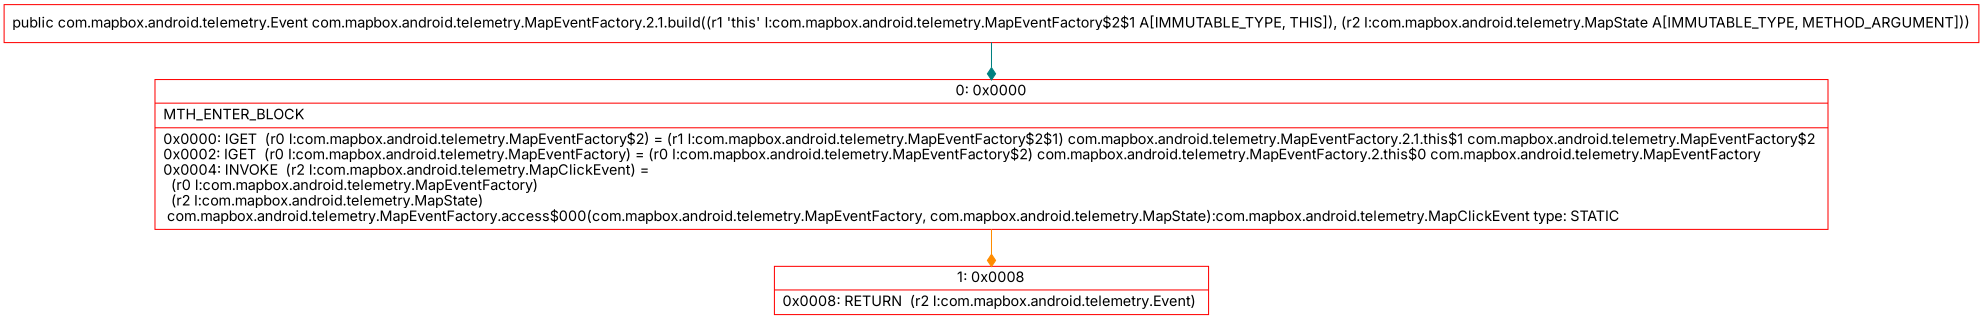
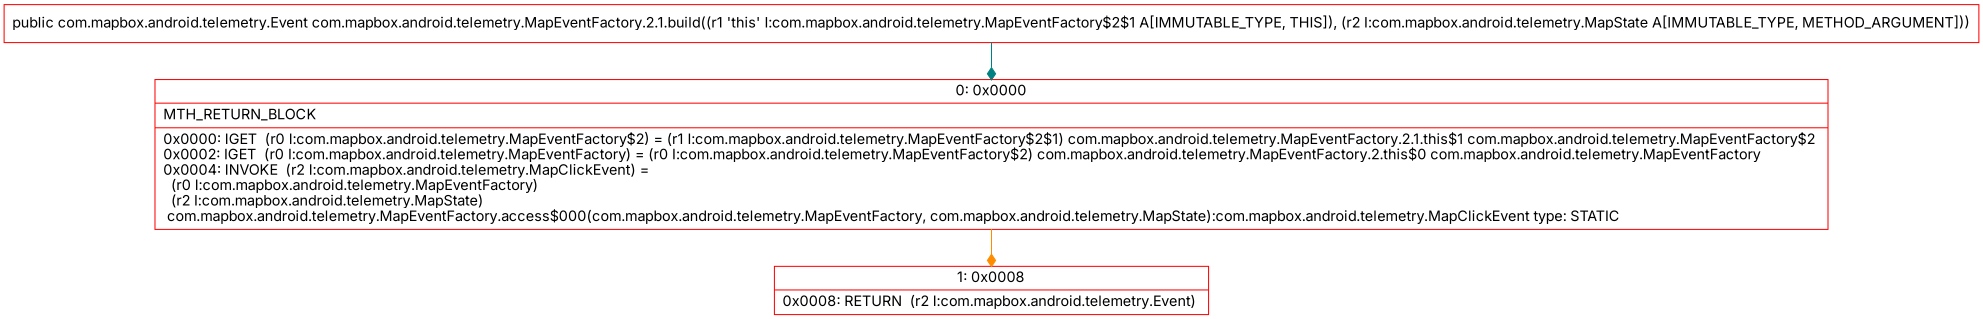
node "0: 0x0000": text "MTH_ENTER_BLOCK" -> "MTH_RETURN_BLOCK"
